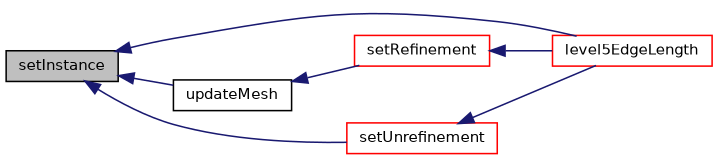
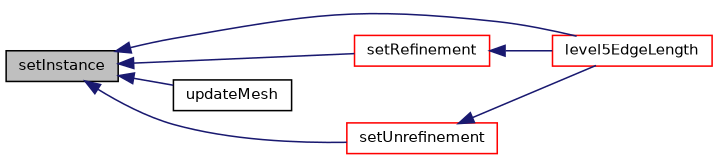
edge "setRefinement" -> "updateMesh": now "setRefinement" -> "setInstance"
